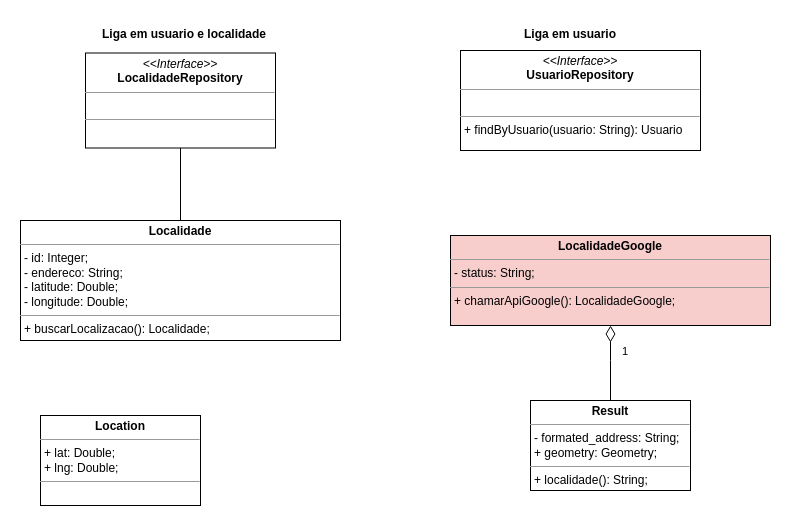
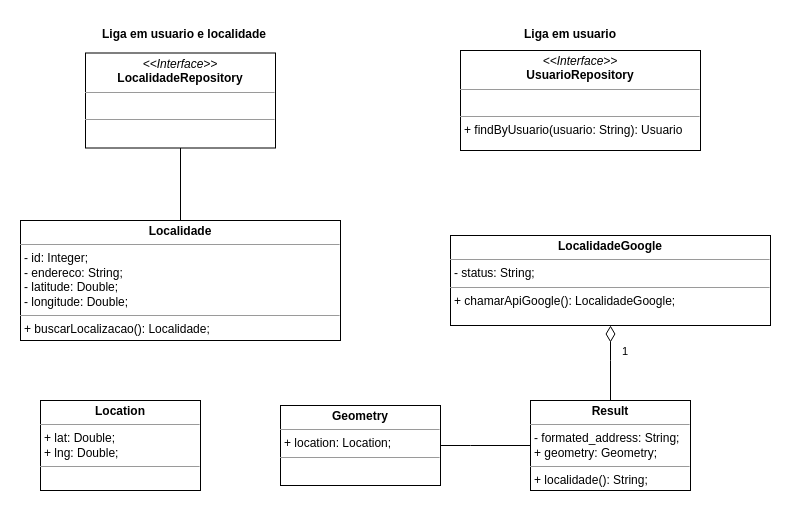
node "LocalidadeGoogle - status: String; + chamarApiGoogle(): LocalidadeGoogle;": fillcolor #f8cecc -> #ffffff
node "Geometry + location: Location;": added
edge "Geometry + location: Location;" -- "Result - formated_address: String; + geometry: Geometry; + localidade(): String;": added
node "Location + lat: Double; + lng: Double;": moved (121, 461) -> (121, 446)
